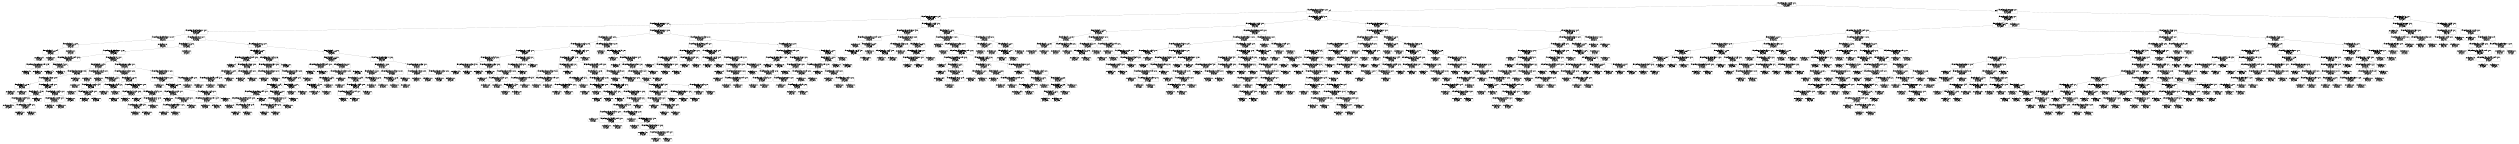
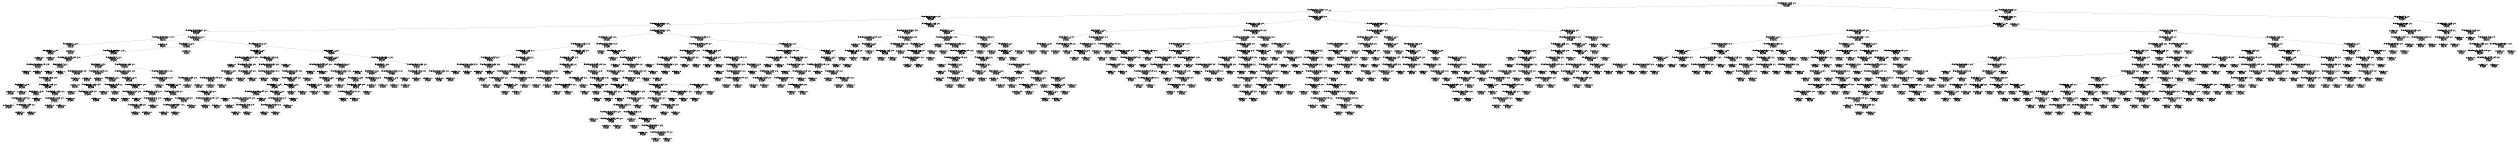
node "squared_error = 0.0 samples = 1 value = 130.4": added
node "squared_error = -0.0 samples = 1 value = 118.9": removed
node "squared_error = 0.0 samples = 1 value = 74.4": added
node "squared_error = 0.0 mean = 1 value = 152.0": label "squared_error = 0.0 mean = 1 value = 152.0" -> "squared_error = 0.0 samples = 1 value = 152.0"
node "squared_error = 0.0 samples = 1 value = 80.0": removed
node "squared_error = 0.0 samples = 1 value = 135.8": added
node "squared_error = 0.0 samples = 2 value = 28.0": added
node "squared_error = 22.7 samples = 2 value = 122.8": added
node "squared_error = 120.7 samples = 4 value = 94.7": added
node "squared_error = 0.0 samples = 1 value = 35.0": removed
node "squared_error = 5.1 samples = 2 value = 111.6": removed
